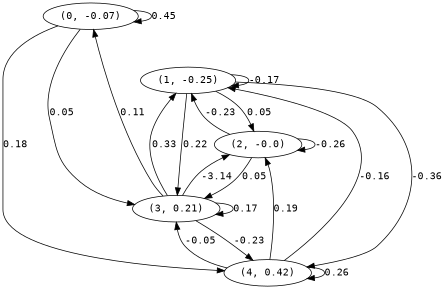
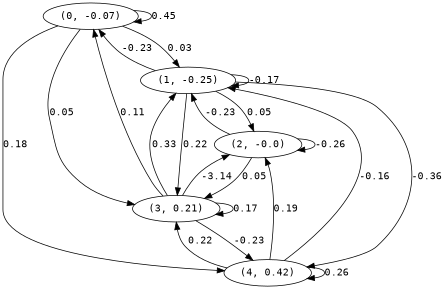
edge "(0, -0.07)" -> "(1, -0.25)": added, label "0.03"
edge "(1, -0.25)" -> "(0, -0.07)": added, label "-0.23"
edge "(4, 0.42)" -> "(3, 0.21)": label "-0.05" -> "0.22"
